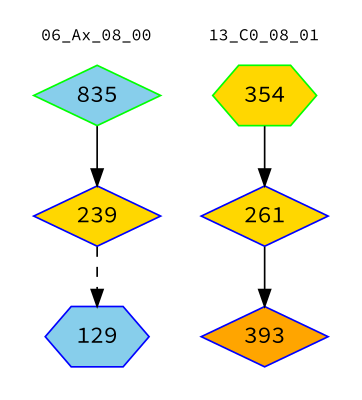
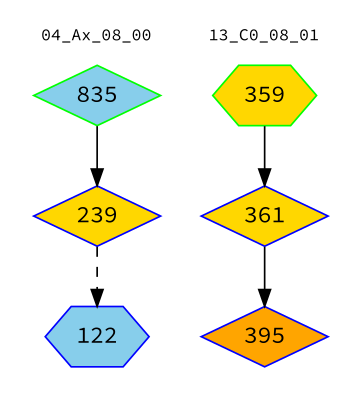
cluster "06_Ax_08_00": label "06_Ax_08_00" -> "04_Ax_08_00"
node "354": label "354" -> "359"
node "261": label "261" -> "361"
node "129": label "129" -> "122"
node "393": label "393" -> "395"
